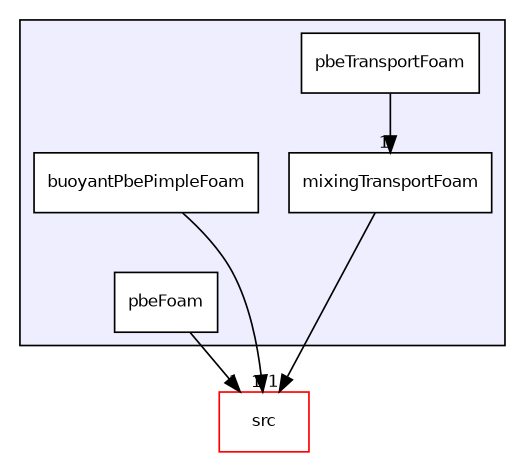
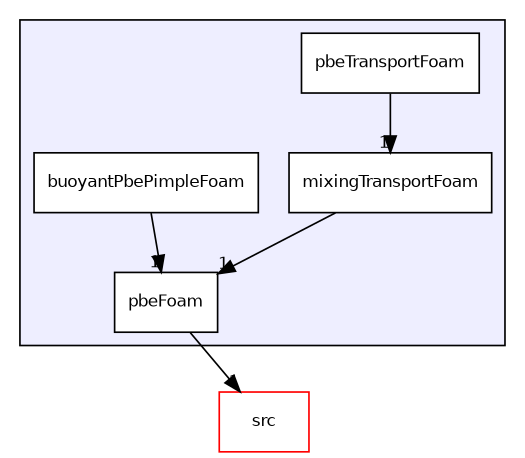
edge "buoyantPbePimpleFoam" -> "src": now "buoyantPbePimpleFoam" -> "pbeFoam"
edge "mixingTransportFoam" -> "src": now "mixingTransportFoam" -> "pbeFoam"
